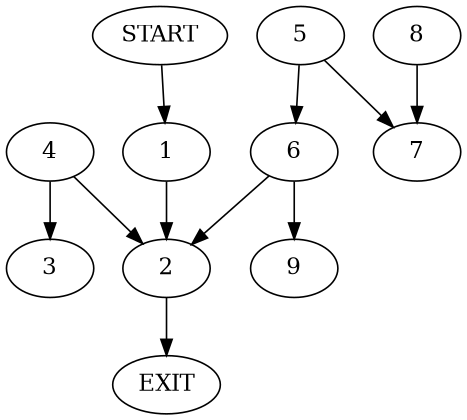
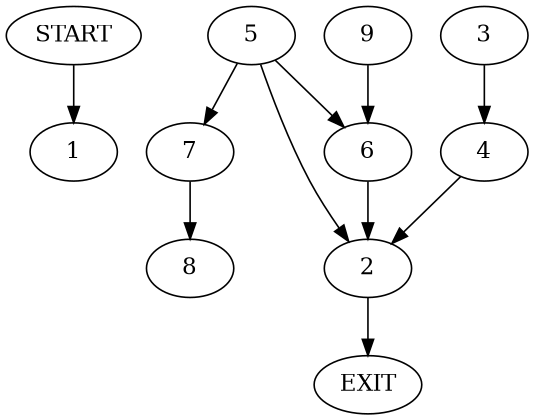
edge "8" -> "7": reversed
edge "4" -> "3": reversed
edge "1" -> "2": now "5" -> "2"
edge "6" -> "9": reversed
